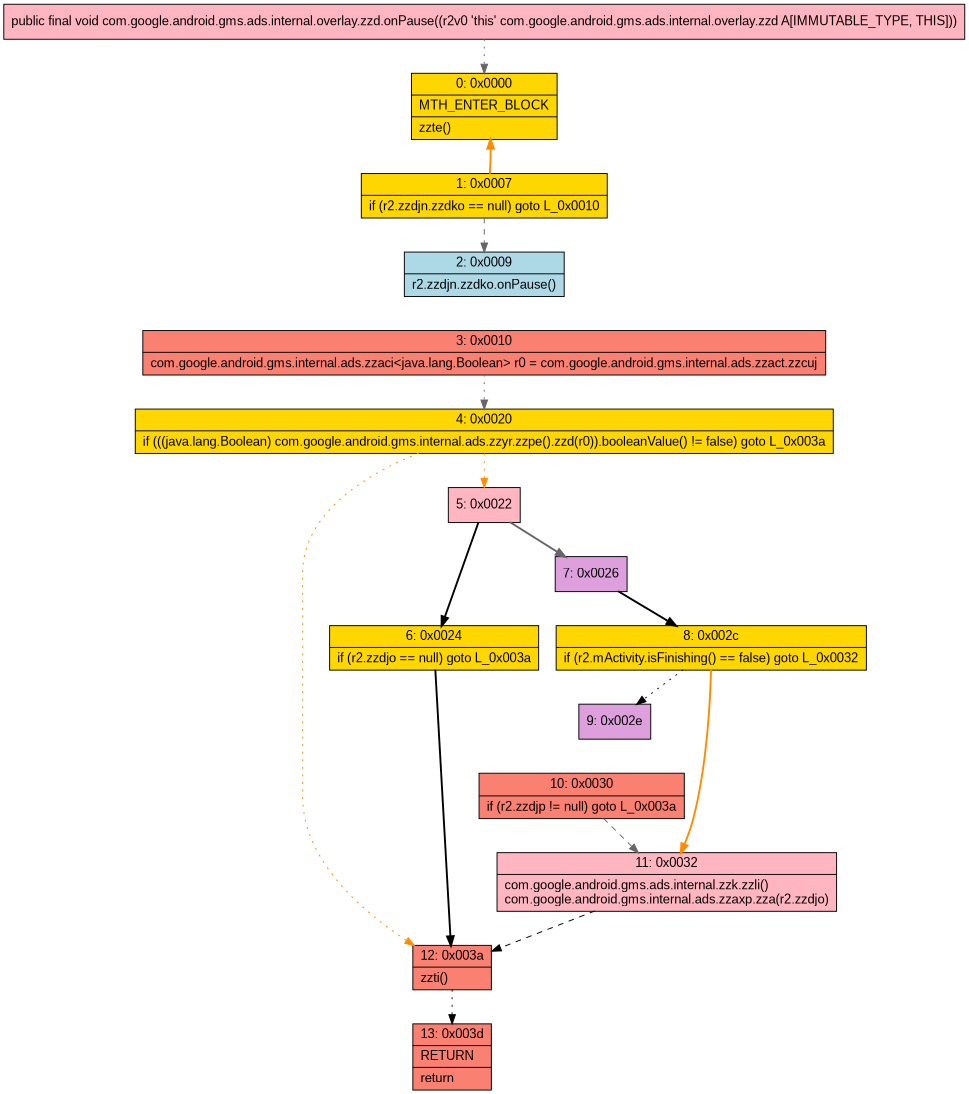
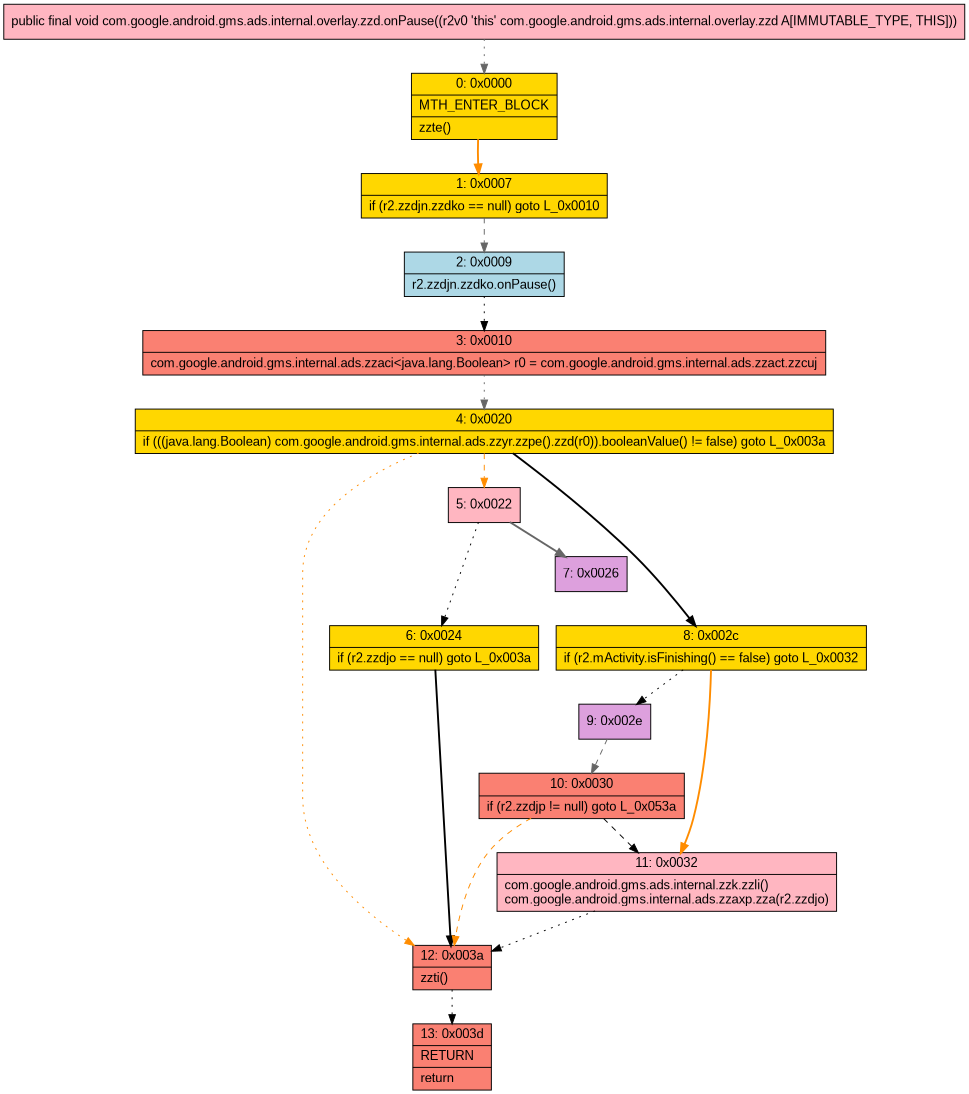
edge "1: 0x0007" -> "0: 0x0000": reversed
edge "2: 0x0009" -> "3: 0x0010": added
edge "4: 0x0020" -> "5: 0x0022": style dotted -> dashed
edge "5: 0x0022" -> "6: 0x0024": style bold -> dotted
edge "7: 0x0026" -> "8: 0x002c": now "4: 0x0020" -> "8: 0x002c"
edge "9: 0x002e" -> "10: 0x0030": added
node "10: 0x0030": text "if (r2.zzdjp != null) goto L_0x003a" -> "if (r2.zzdjp != null) goto L_0x053a"
edge "10: 0x0030" -> "11: 0x0032": color gray40 -> black
edge "10: 0x0030" -> "12: 0x003a": added
edge "11: 0x0032" -> "12: 0x003a": style dashed -> dotted
